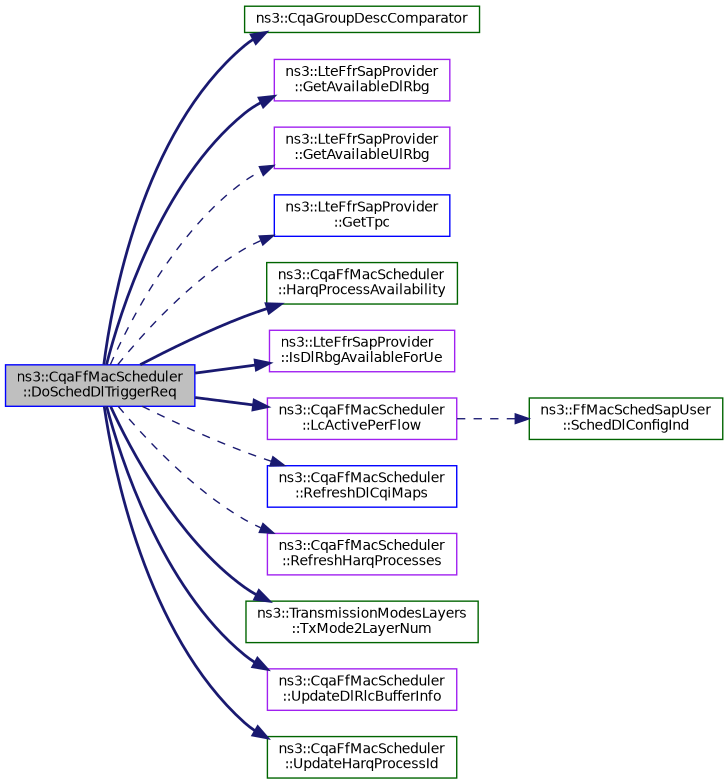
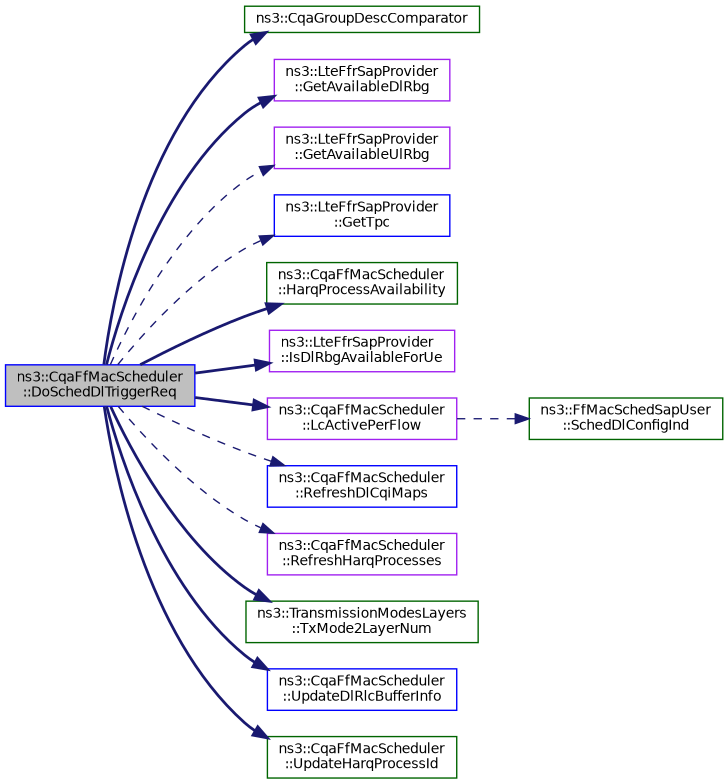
node "ns3::CqaFfMacScheduler ::UpdateDlRlcBufferInfo": color purple -> blue
